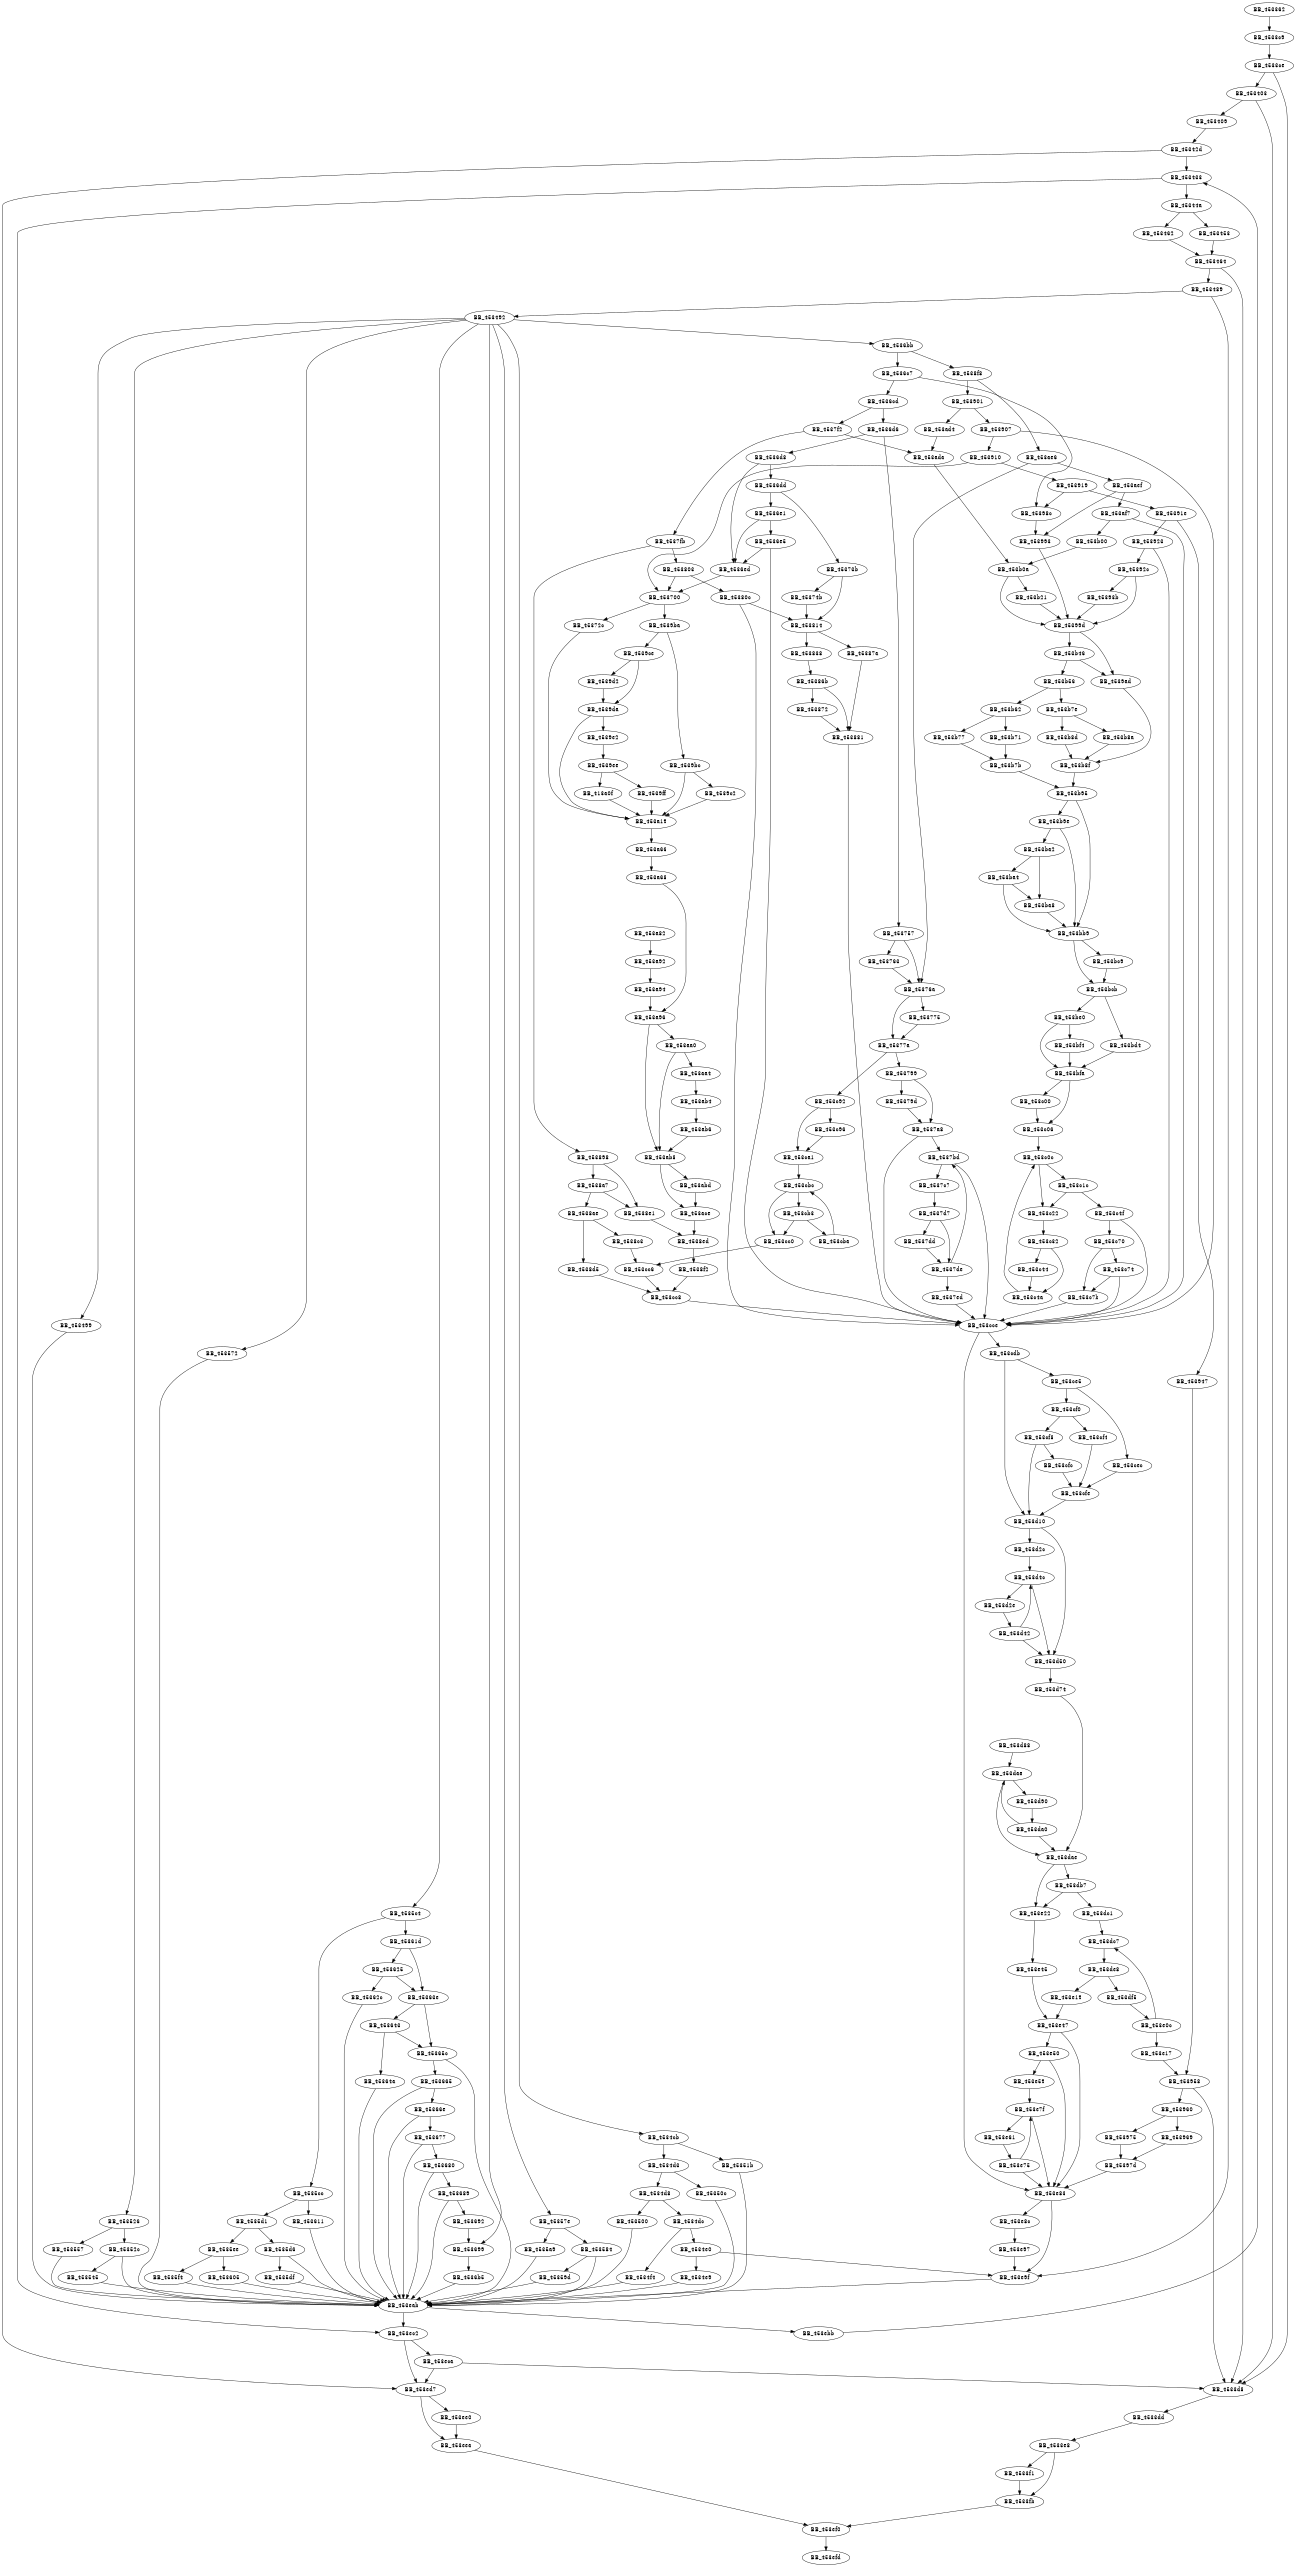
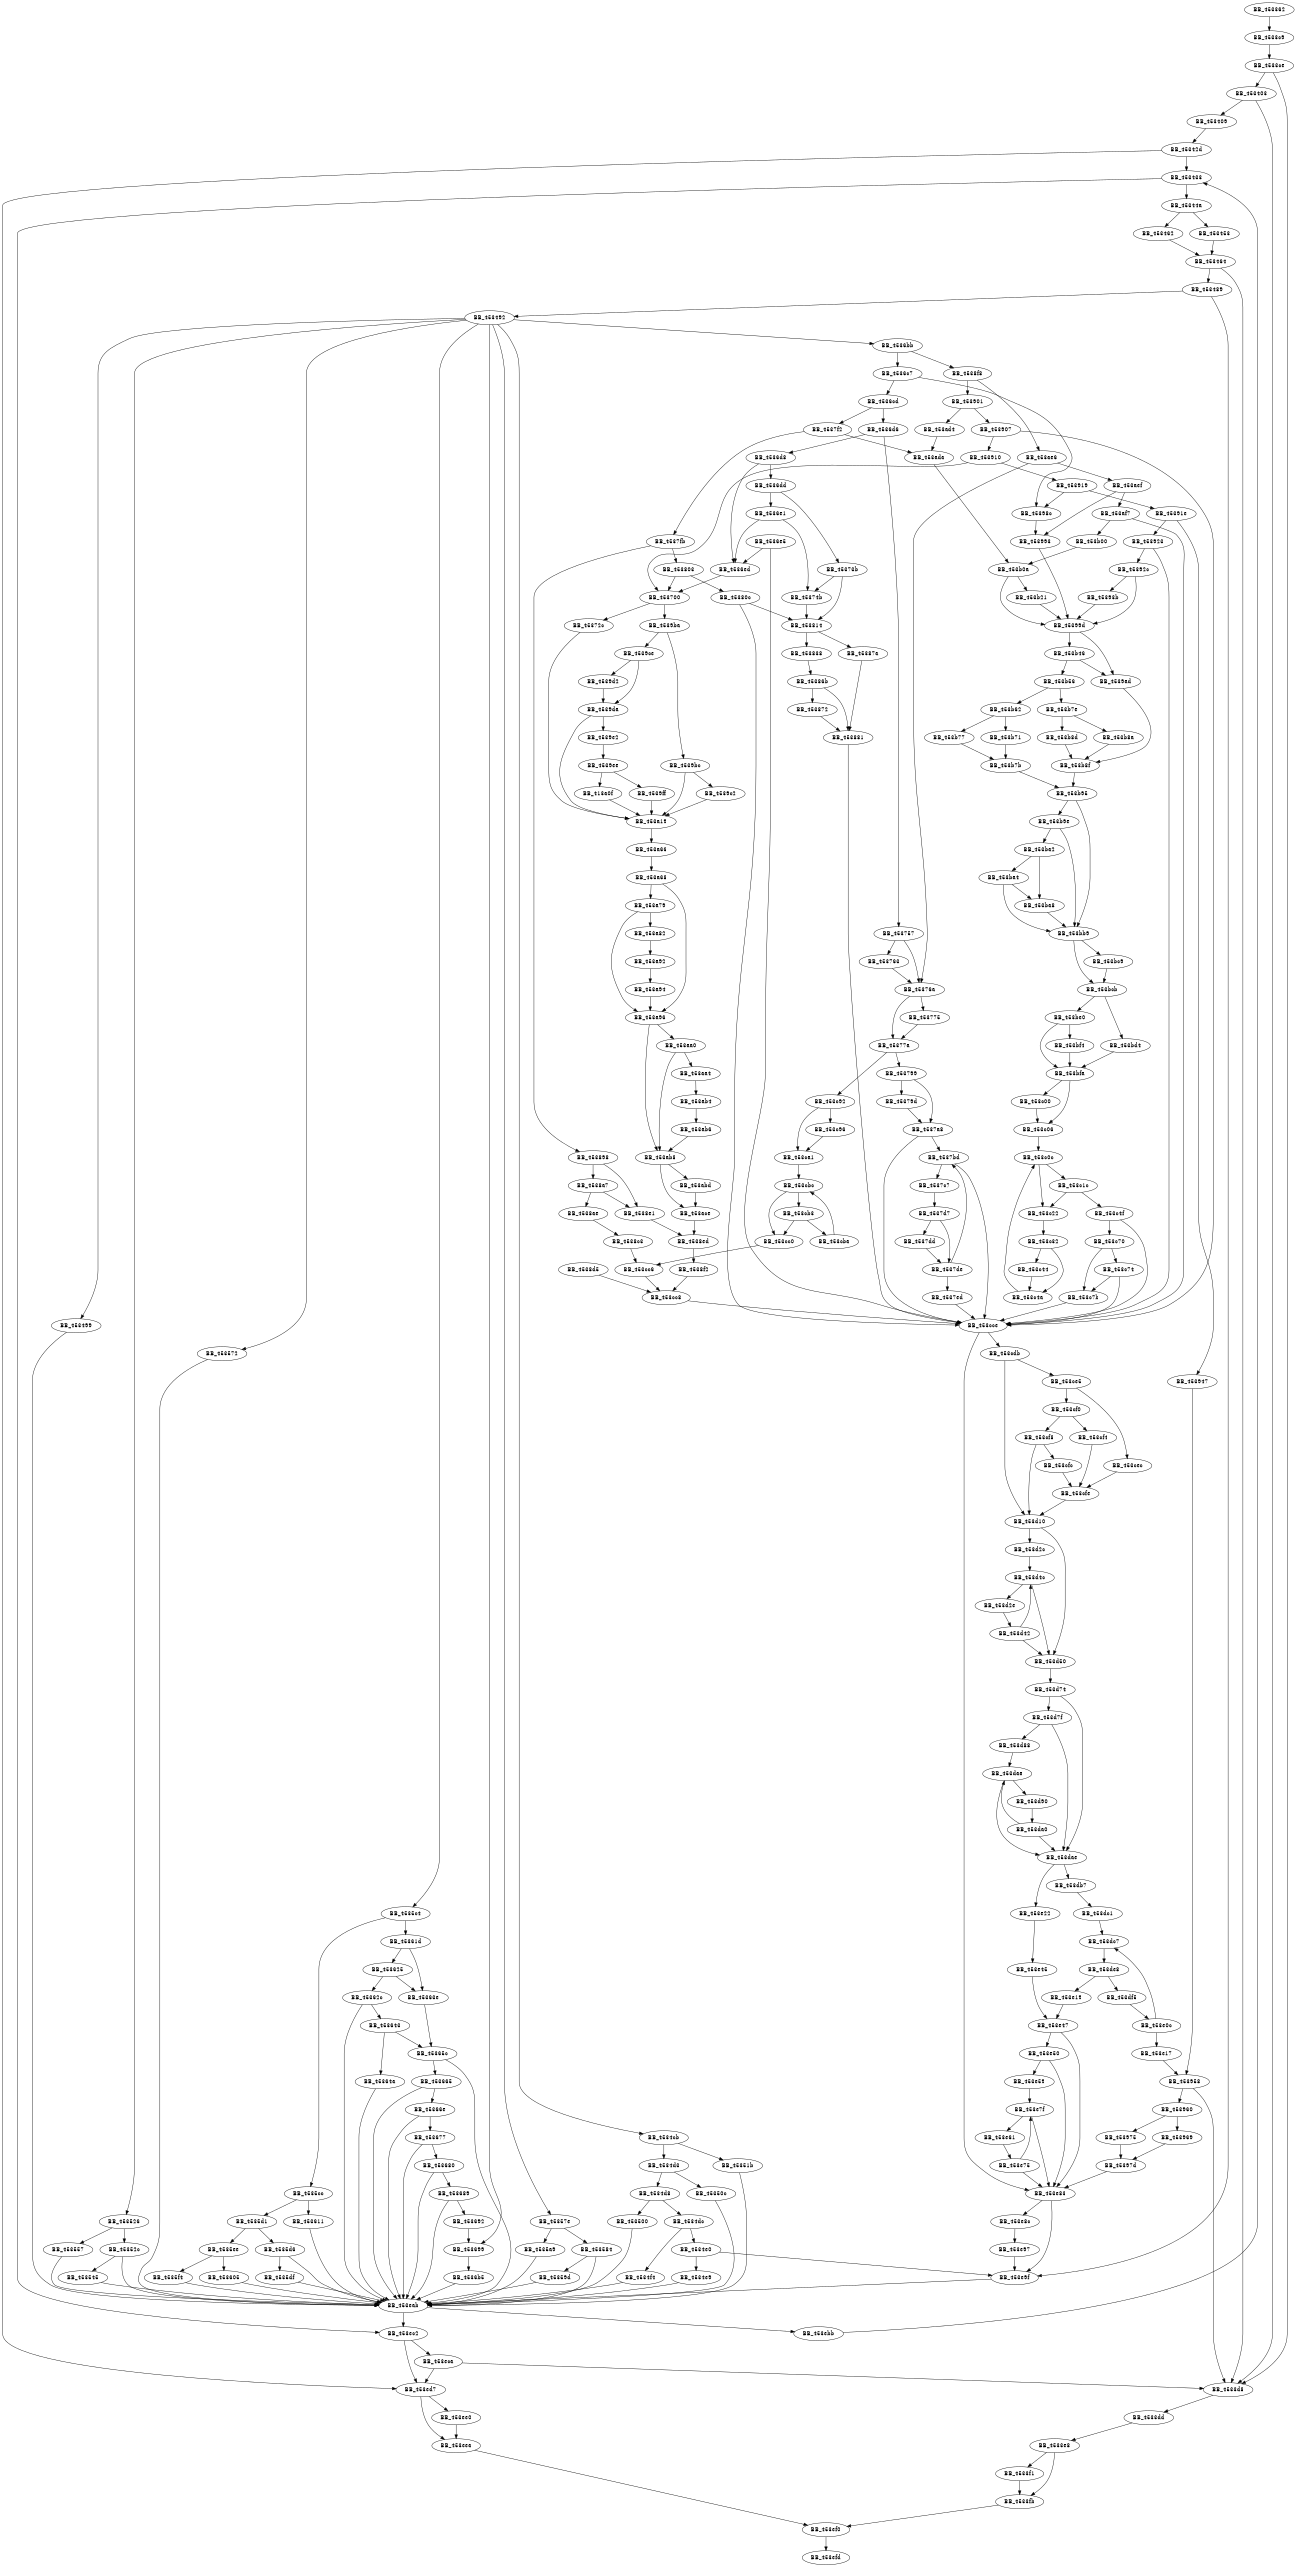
edge "BB_4536e1" -> "BB_4536e5": now "BB_4536e1" -> "BB_45374b"
node "BB_453a79": added
edge "BB_4538ae" -> "BB_4538d5": removed
node "BB_453d7f": added
edge "BB_453db7" -> "BB_453e22": removed
edge "BB_45363e" -> "BB_453643": now "BB_45362c" -> "BB_453643"
